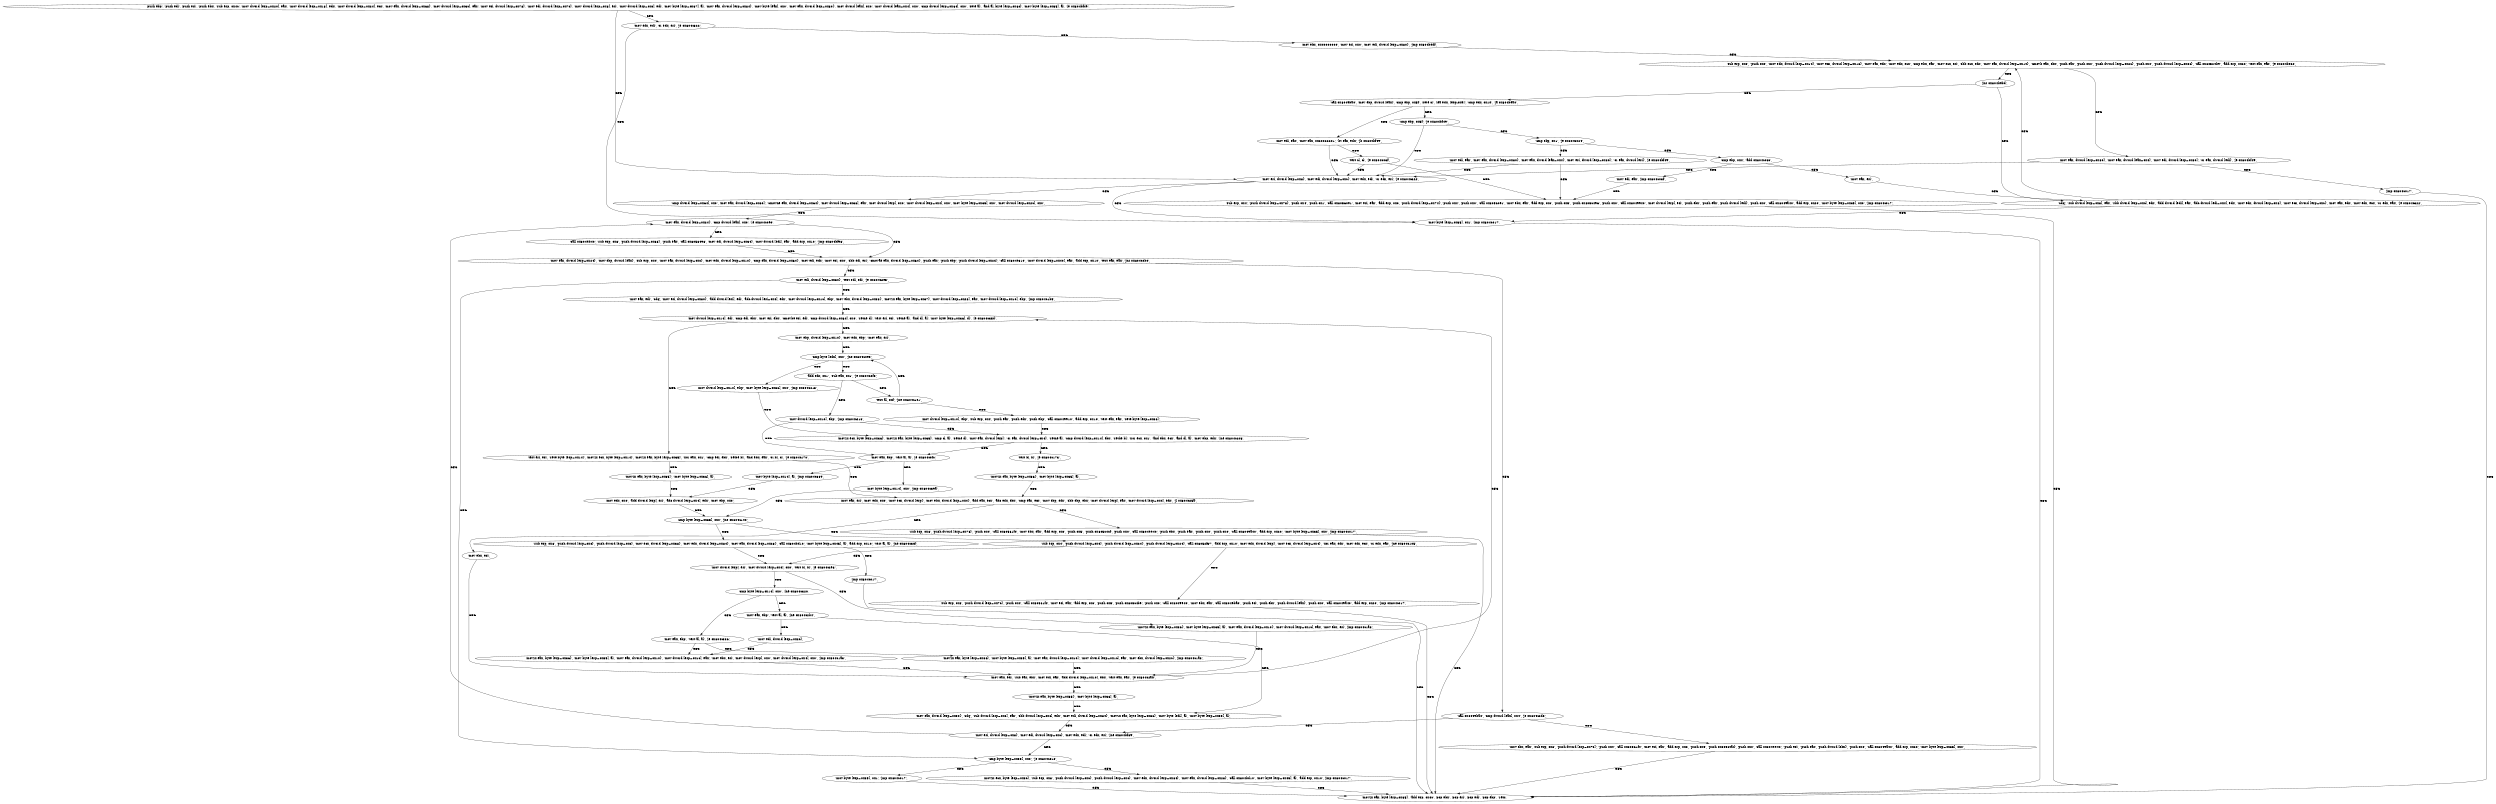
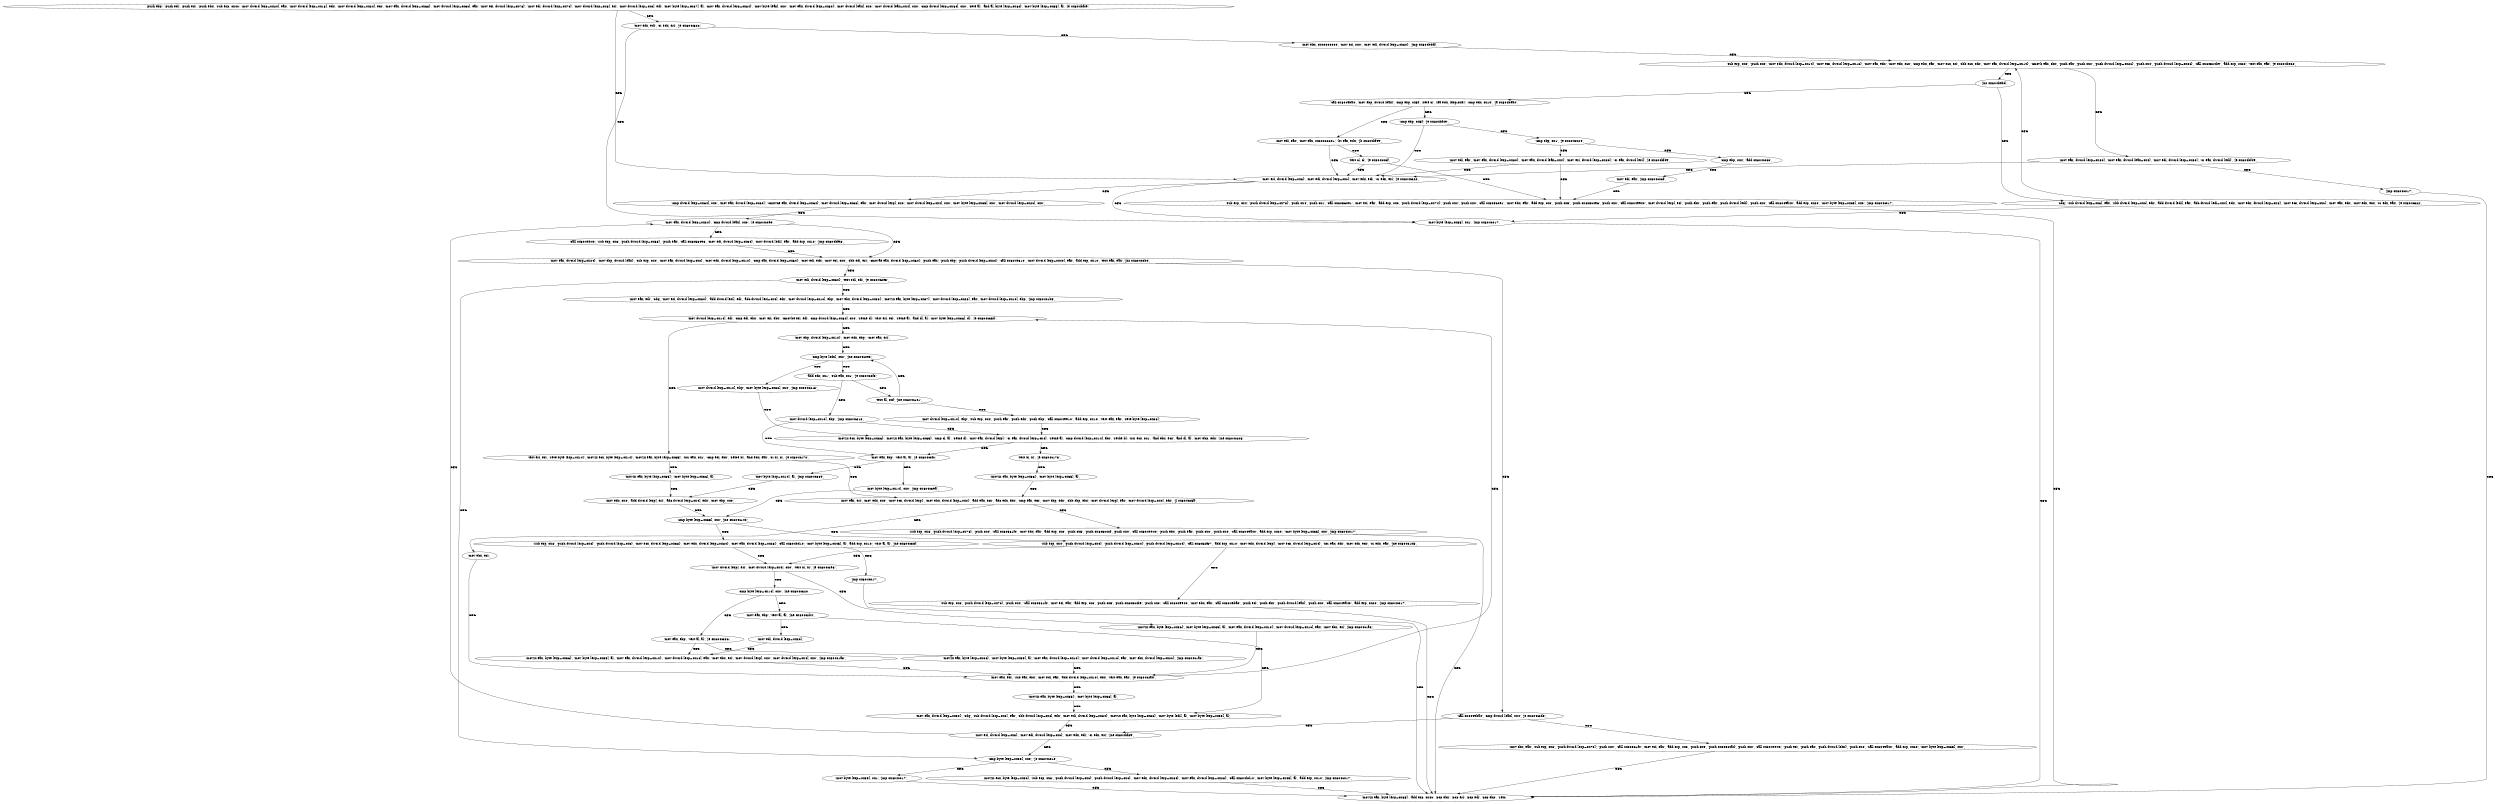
node "'mov eax, esi',": removed
